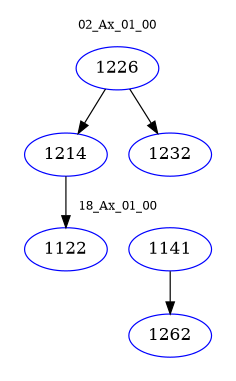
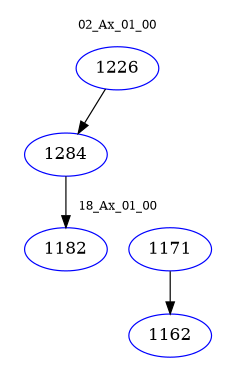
node "1214": label "1214" -> "1284"
node "1232": removed
node "1122": label "1122" -> "1182"
node "1141": label "1141" -> "1171"
node "1262": label "1262" -> "1162"
